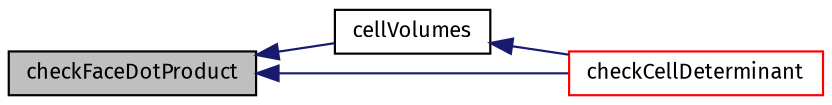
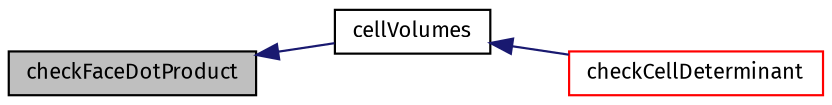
edge "checkCellDeterminant" -> "checkFaceDotProduct": removed
